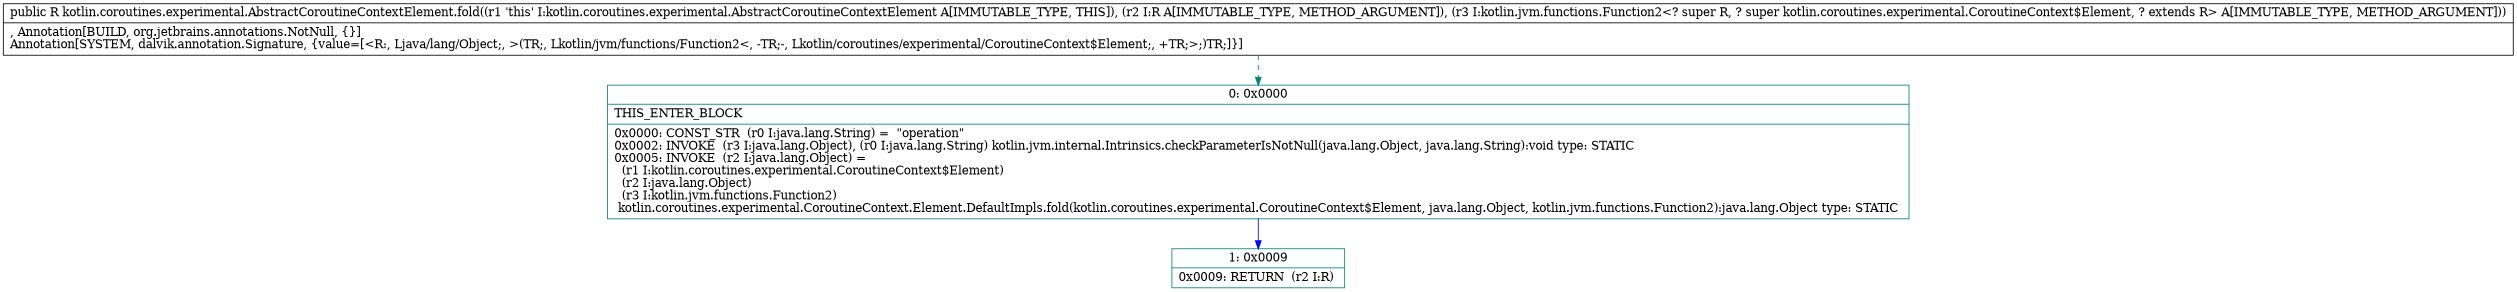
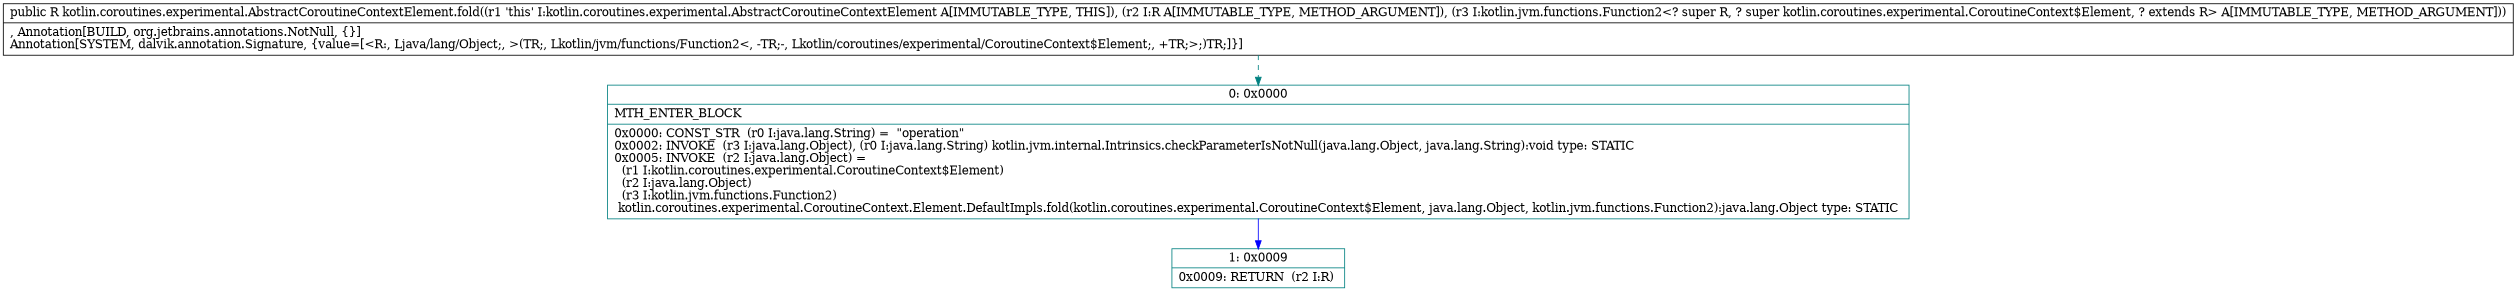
node "0: 0x0000": text "THIS_ENTER_BLOCK" -> "MTH_ENTER_BLOCK"
